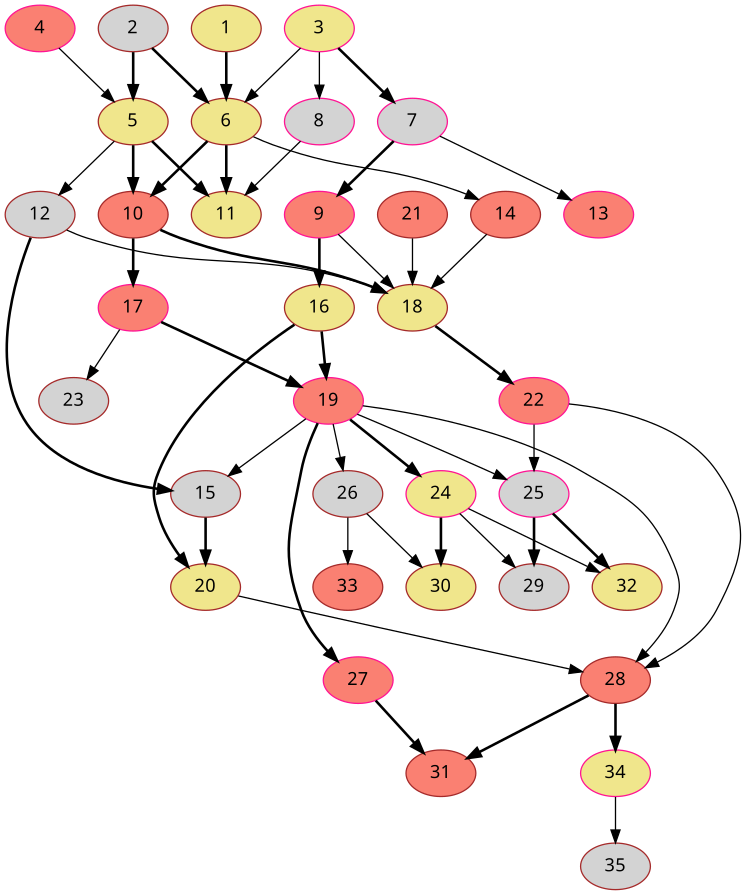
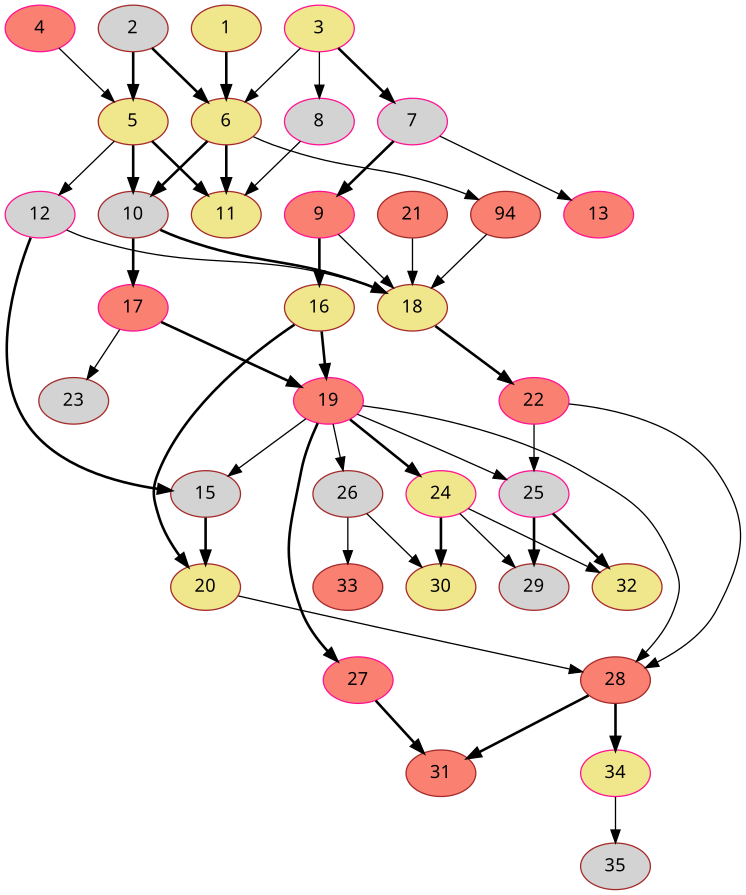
node "12": color brown -> deeppink
node "10": fillcolor salmon -> lightgrey
node "14": label "14" -> "94"
